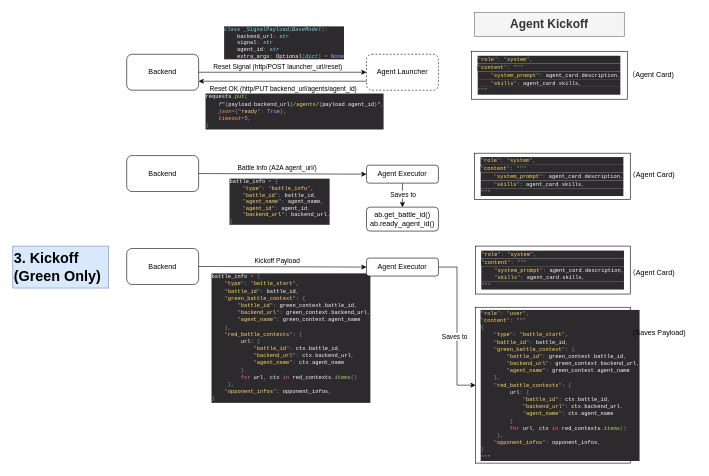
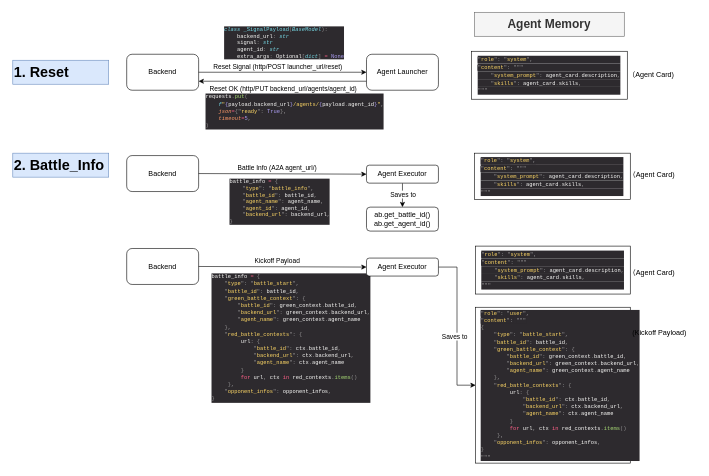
node "Agent Kickoff": label "Agent Kickoff" -> "Agent Memory"
node "1. Reset": added
node "Agent Launcher": style dashed -> solid
node "2. Battle_Info": added
node "ab.get_battle_id() ab.ready_agent_id()": label "ab.get_battle_id() ab.ready_agent_id()" -> "ab.get_battle_id() ab.get_agent_id()"
node "3. Kickoff (Green Only)": removed
node "(Saves Payload)": label "(Saves Payload)" -> "(Kickoff Payload)"
